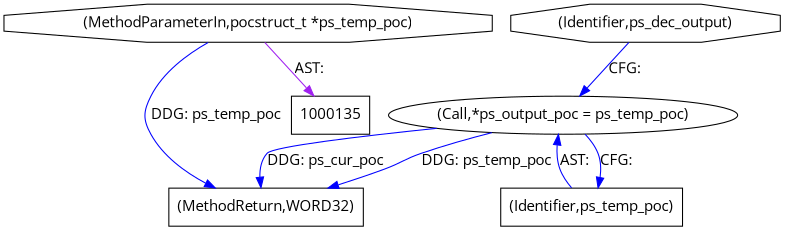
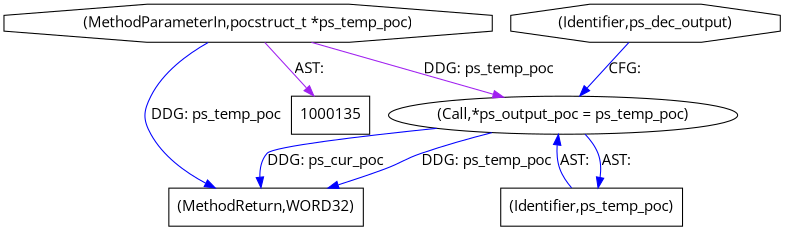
edge "(MethodParameterIn,pocstruct_t *ps_temp_poc)" -> "(Call,*ps_output_poc = ps_temp_poc)": added, label "DDG: ps_temp_poc"
edge "(Call,*ps_output_poc = ps_temp_poc)" -> "(Identifier,ps_temp_poc)": label "CFG: " -> "AST: "
